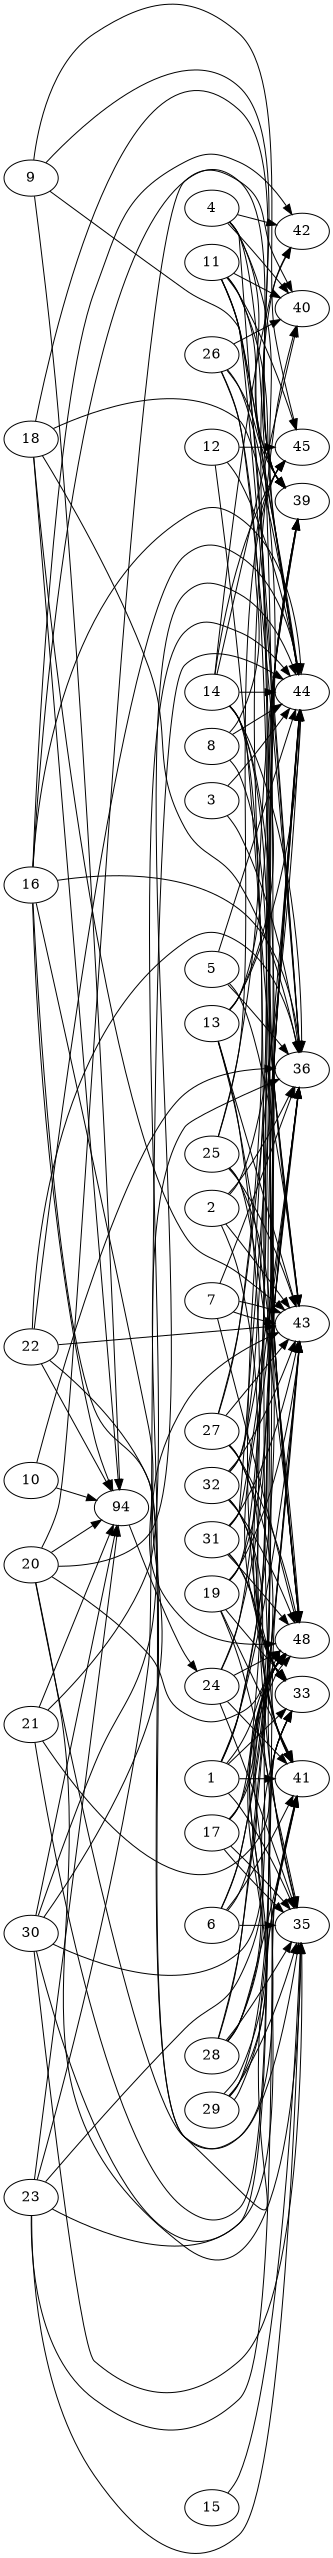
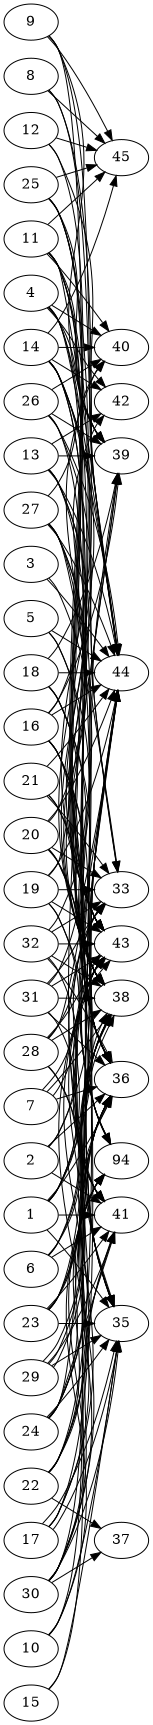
edge "15" -> "36": added
node "37": added
edge "94" -> "24": reversed
node "48": label "48" -> "38"
edge "6" -> "35": now "10" -> "35"
